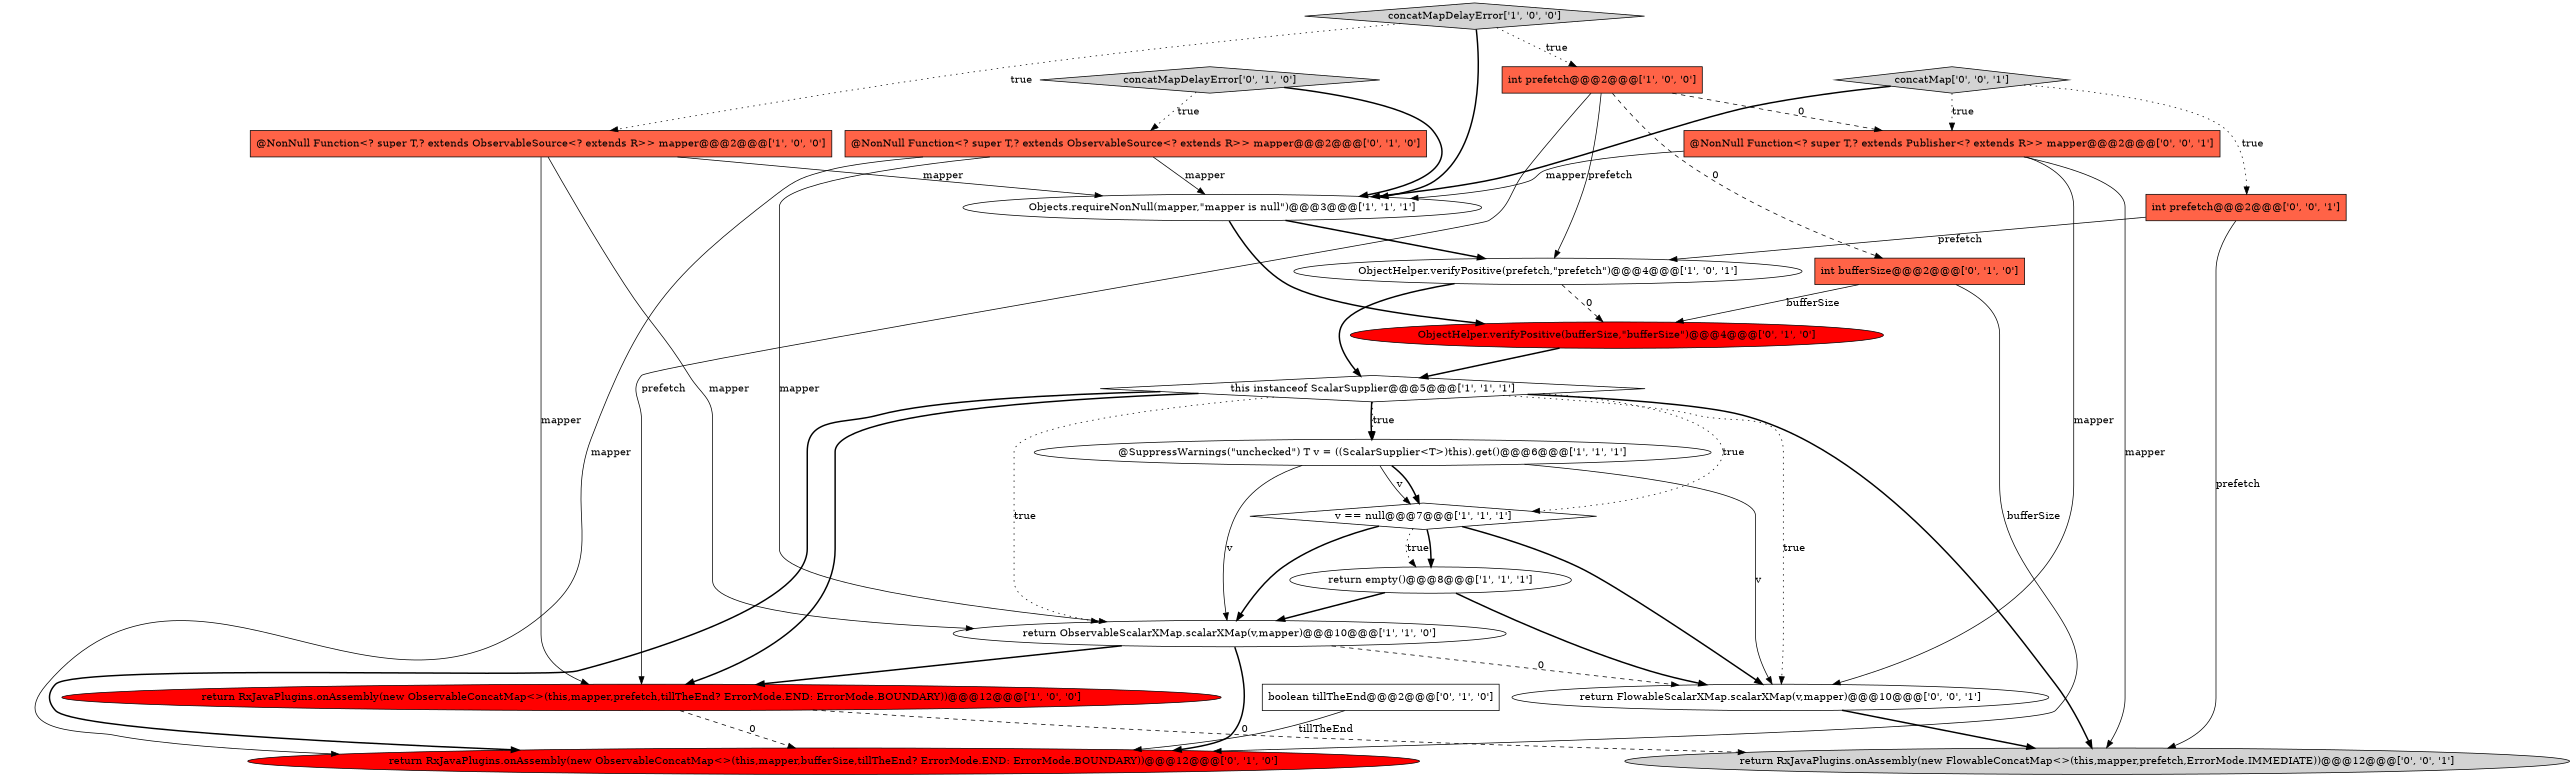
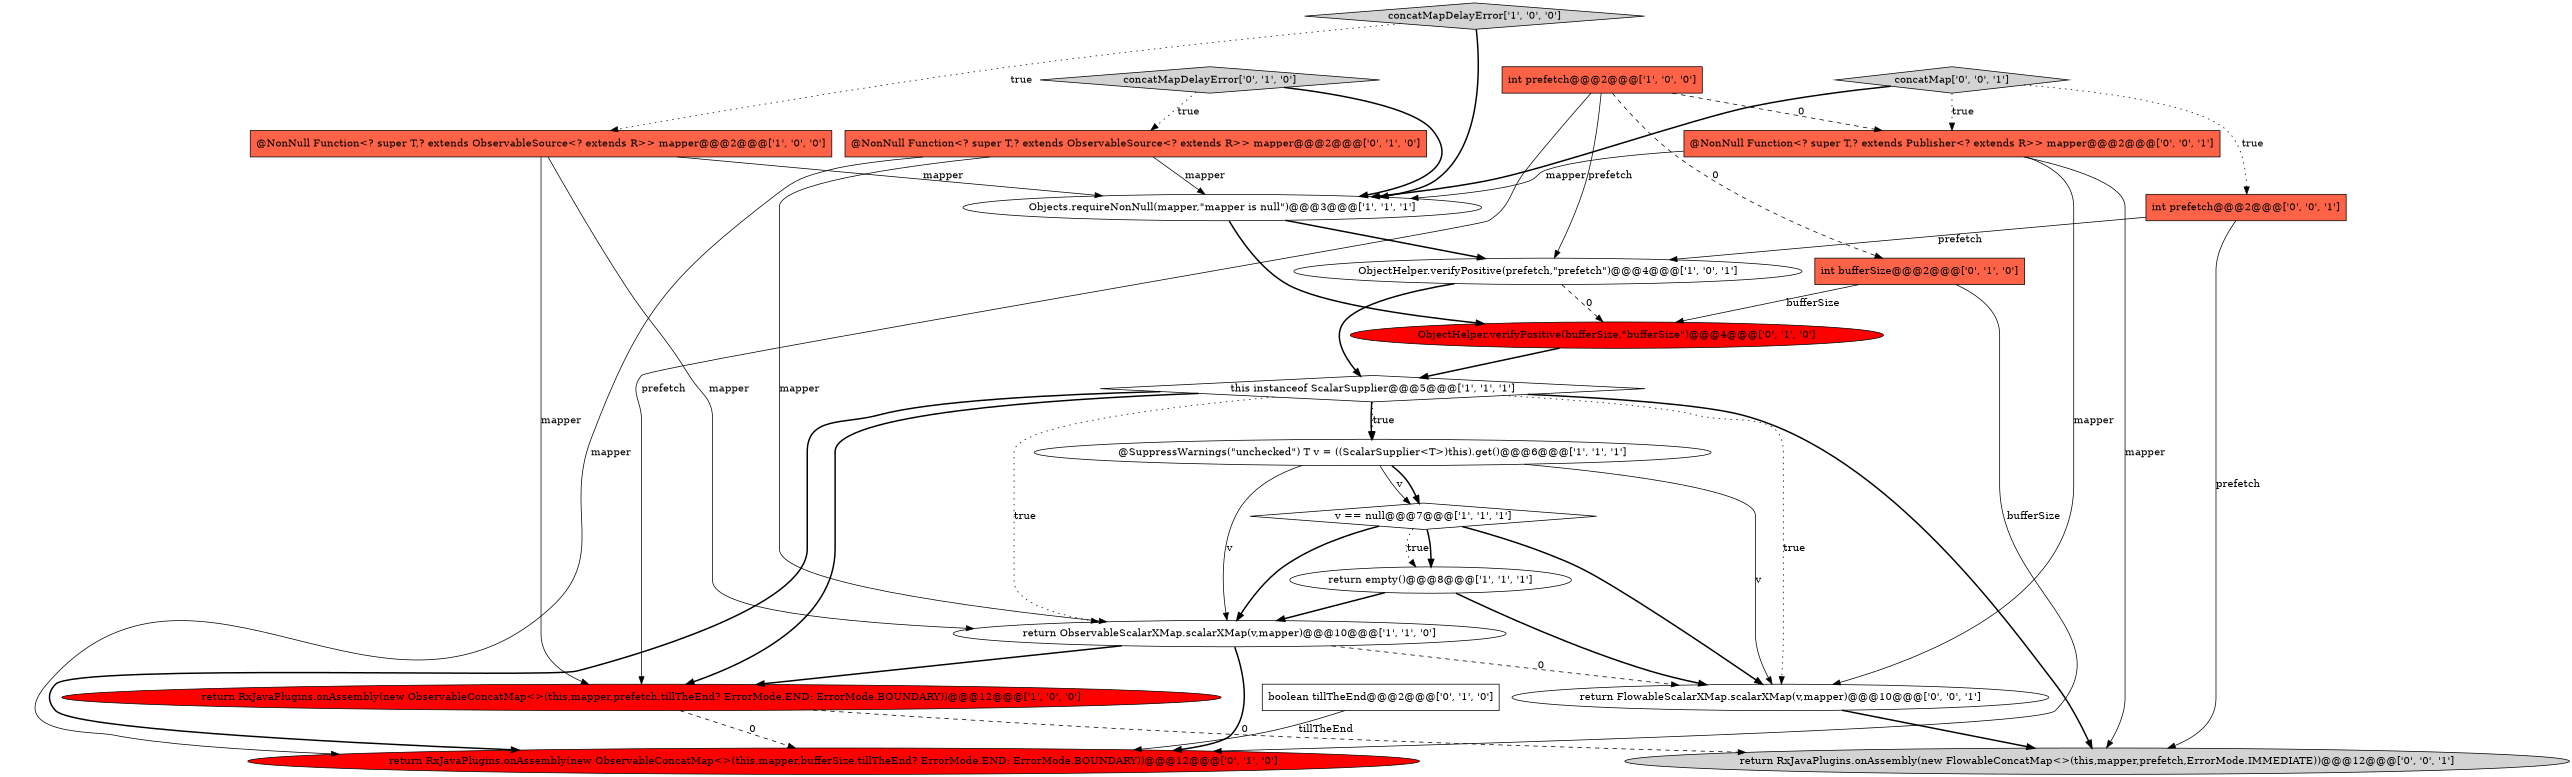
edge "concatMapDelayError['1', '0', '0']" -> "int prefetch@@@2@@@['1', '0', '0']": removed, label "true"
edge "this instanceof ScalarSupplier@@@5@@@['1', '1', '1']" -> "v == null@@@7@@@['1', '1', '1']": removed, label "true"
